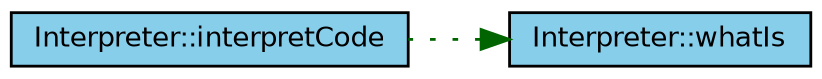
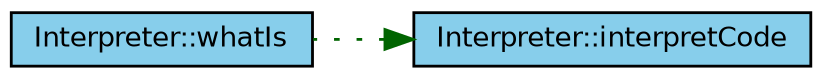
edge "Interpreter::interpretCode" -> "Interpreter::whatIs": reversed
